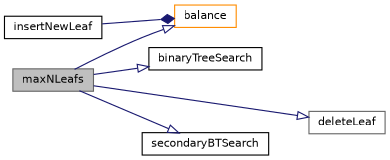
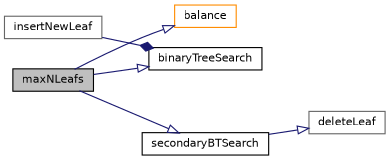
edge "insertNewLeaf" -> "balance": now "insertNewLeaf" -> "binaryTreeSearch"
node "insertNewLeaf": color black -> gray40
node "maxNLeafs": color gray40 -> black
edge "maxNLeafs" -> "deleteLeaf": now "secondaryBTSearch" -> "deleteLeaf"
